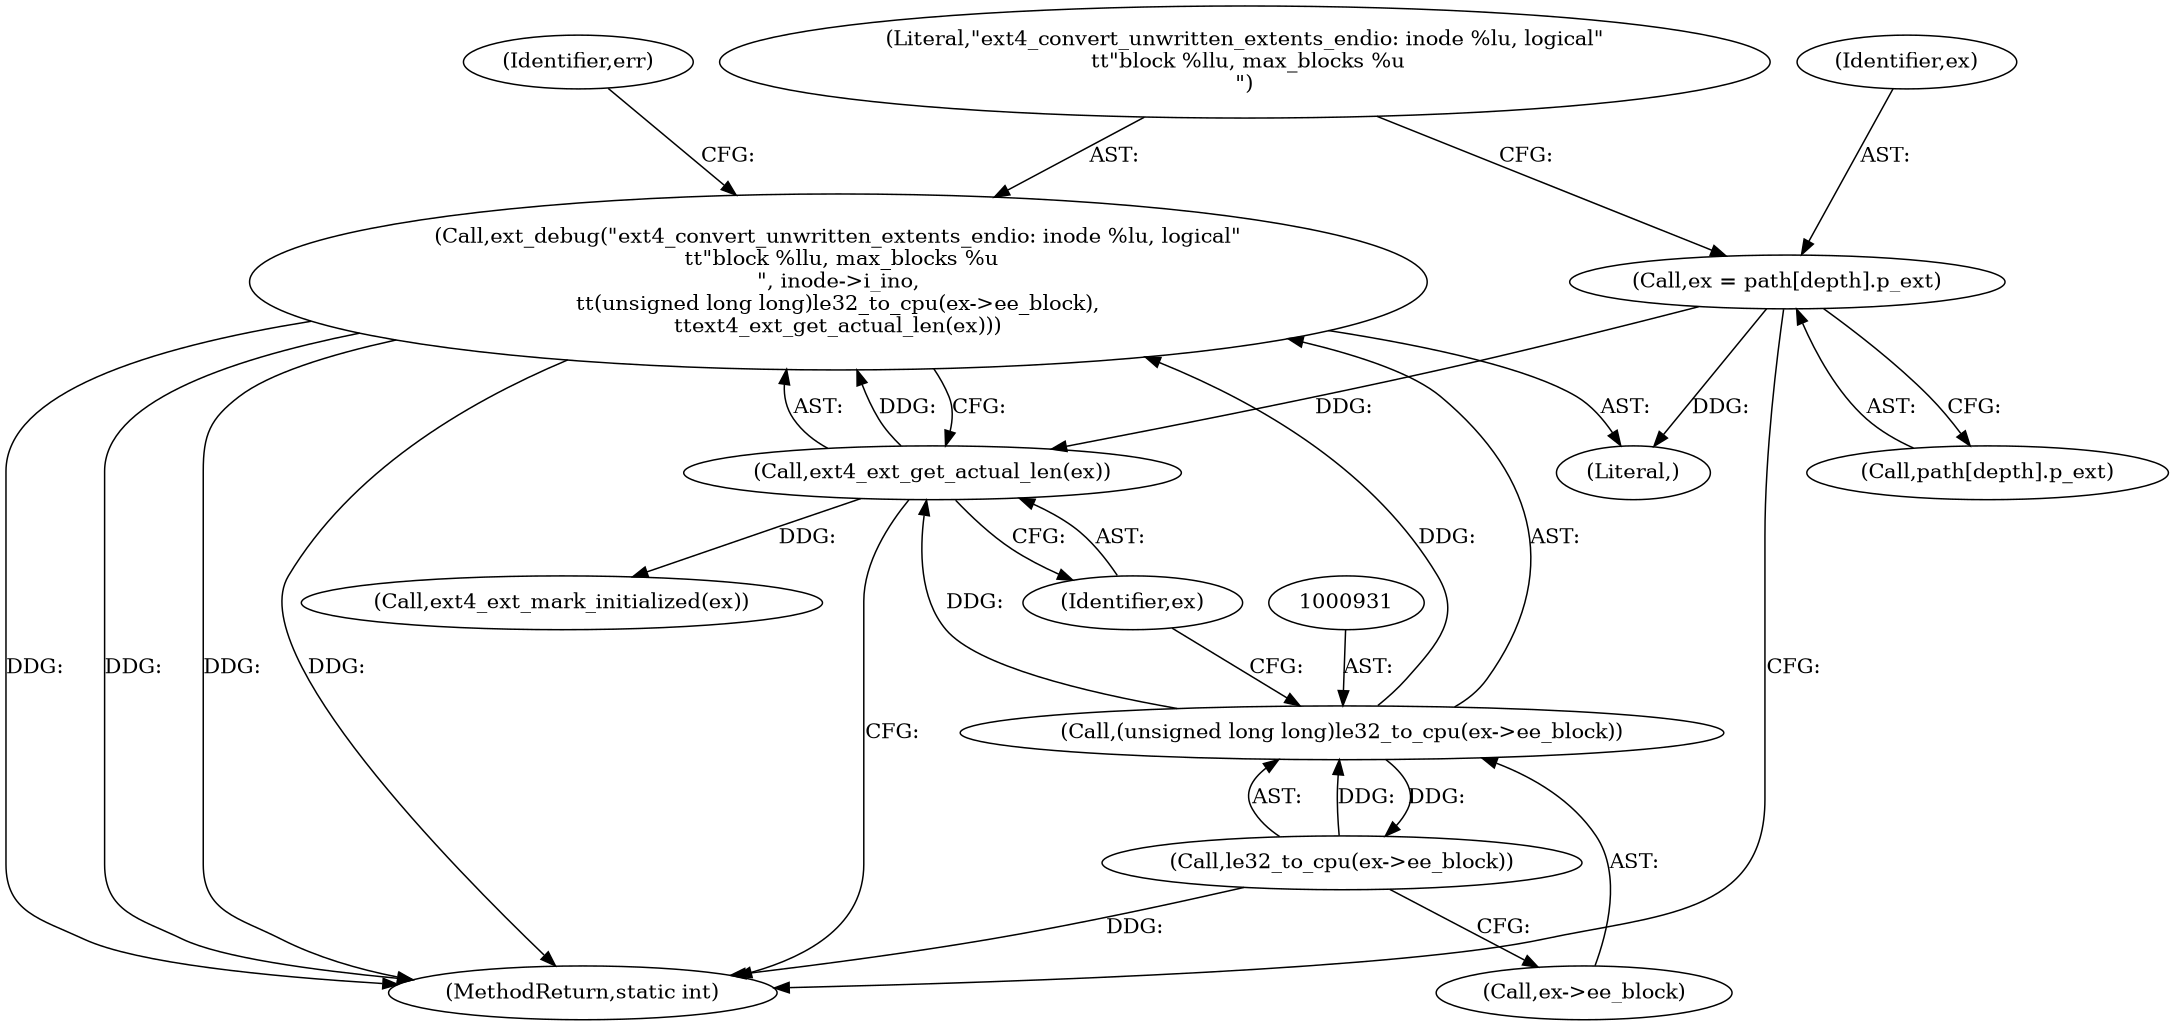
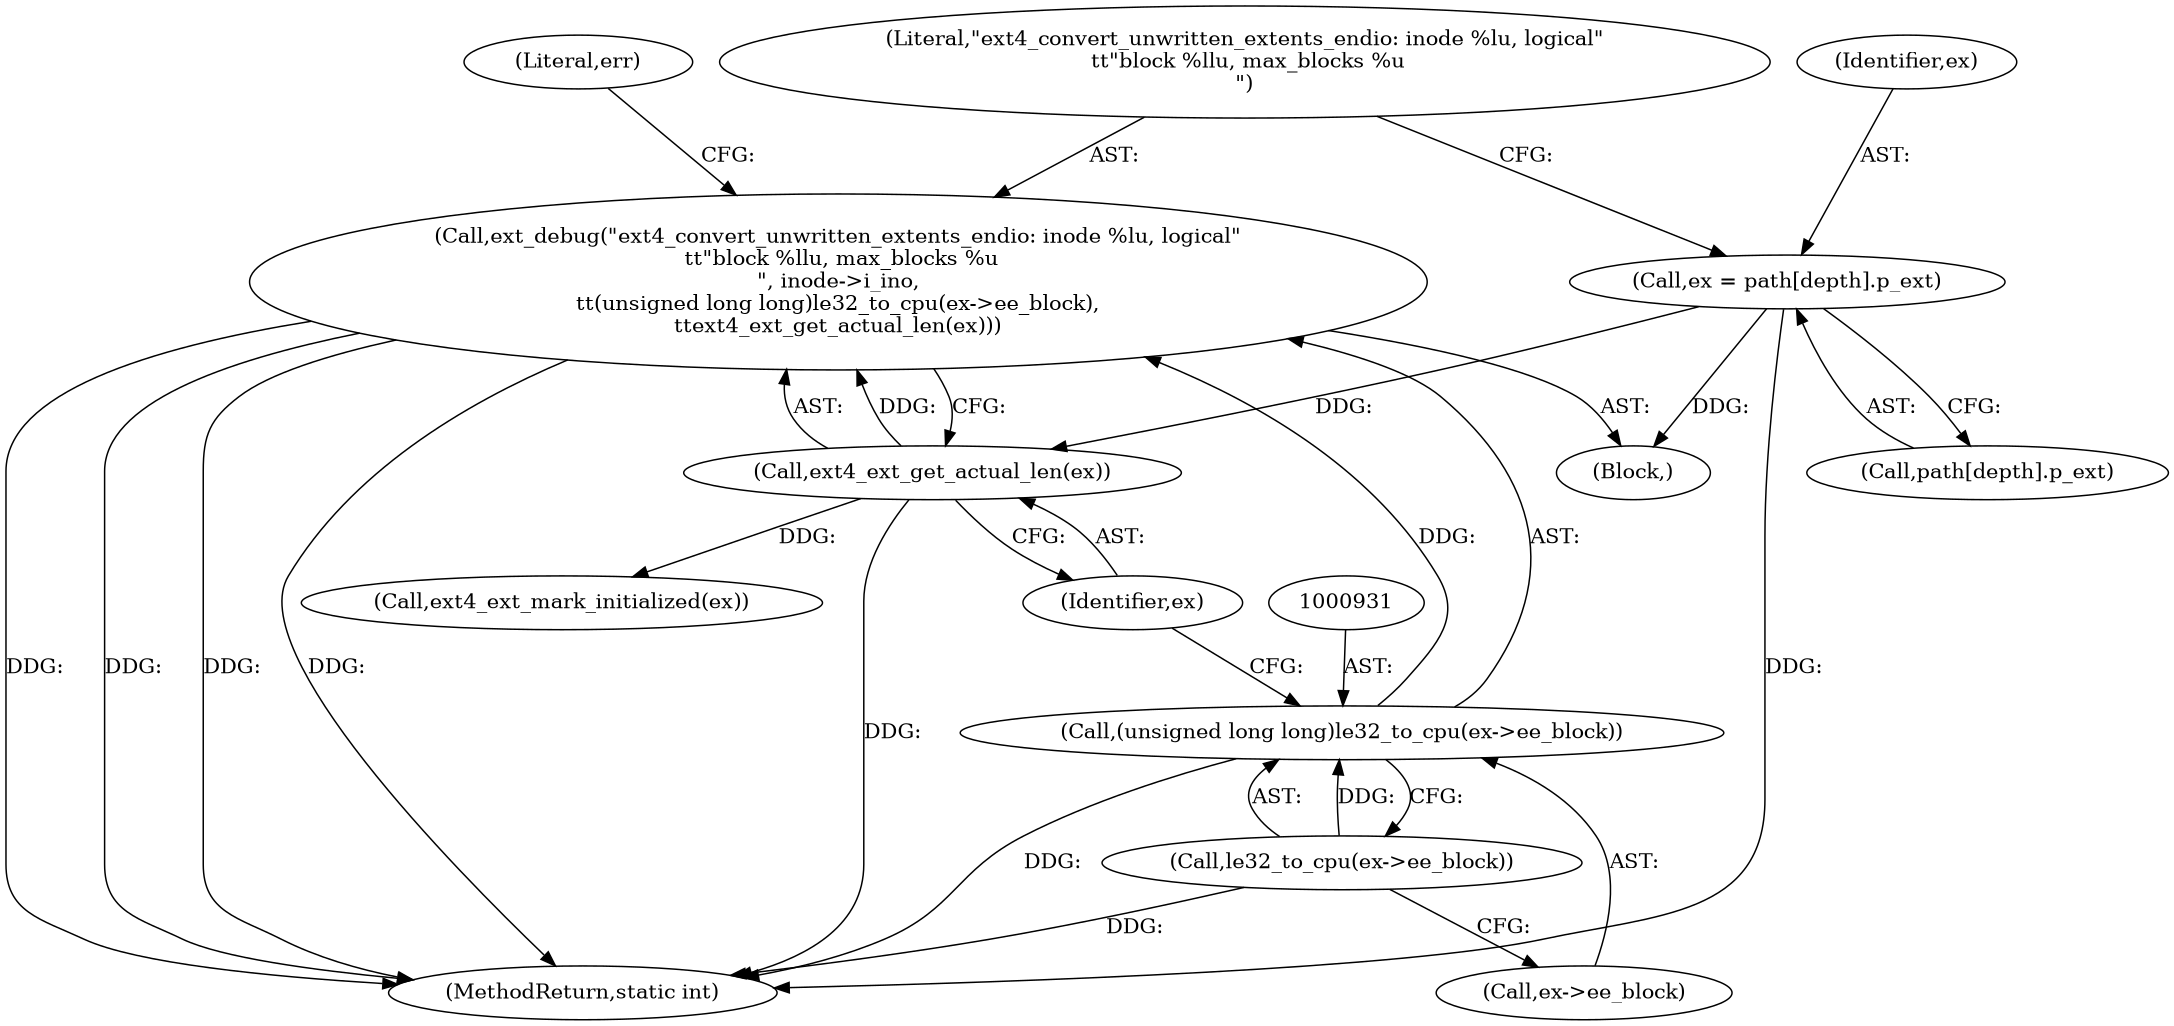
node "(Identifier,err)": label "(Identifier,err)" -> "(Literal,err)"
node "(Literal,)": label "(Literal,)" -> "(Block,)"
edge "(Call,(unsigned long long)le32_to_cpu(ex->ee_block))" -> "(Call,ext4_ext_get_actual_len(ex))": now "(Call,(unsigned long long)le32_to_cpu(ex->ee_block))" -> "(MethodReturn,static int)"
edge "(Call,ex = path[depth].p_ext)" -> "(MethodReturn,static int)": label "CFG: " -> "DDG: "
edge "(Call,ext4_ext_get_actual_len(ex))" -> "(MethodReturn,static int)": label "CFG: " -> "DDG: "
edge "(Call,(unsigned long long)le32_to_cpu(ex->ee_block))" -> "(Call,le32_to_cpu(ex->ee_block))": label "DDG: " -> "CFG: "
